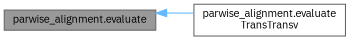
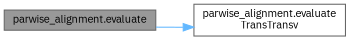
edge "parwise_alignment.evaluate TransTransv" -> "parwise_alignment.evaluate": reversed
